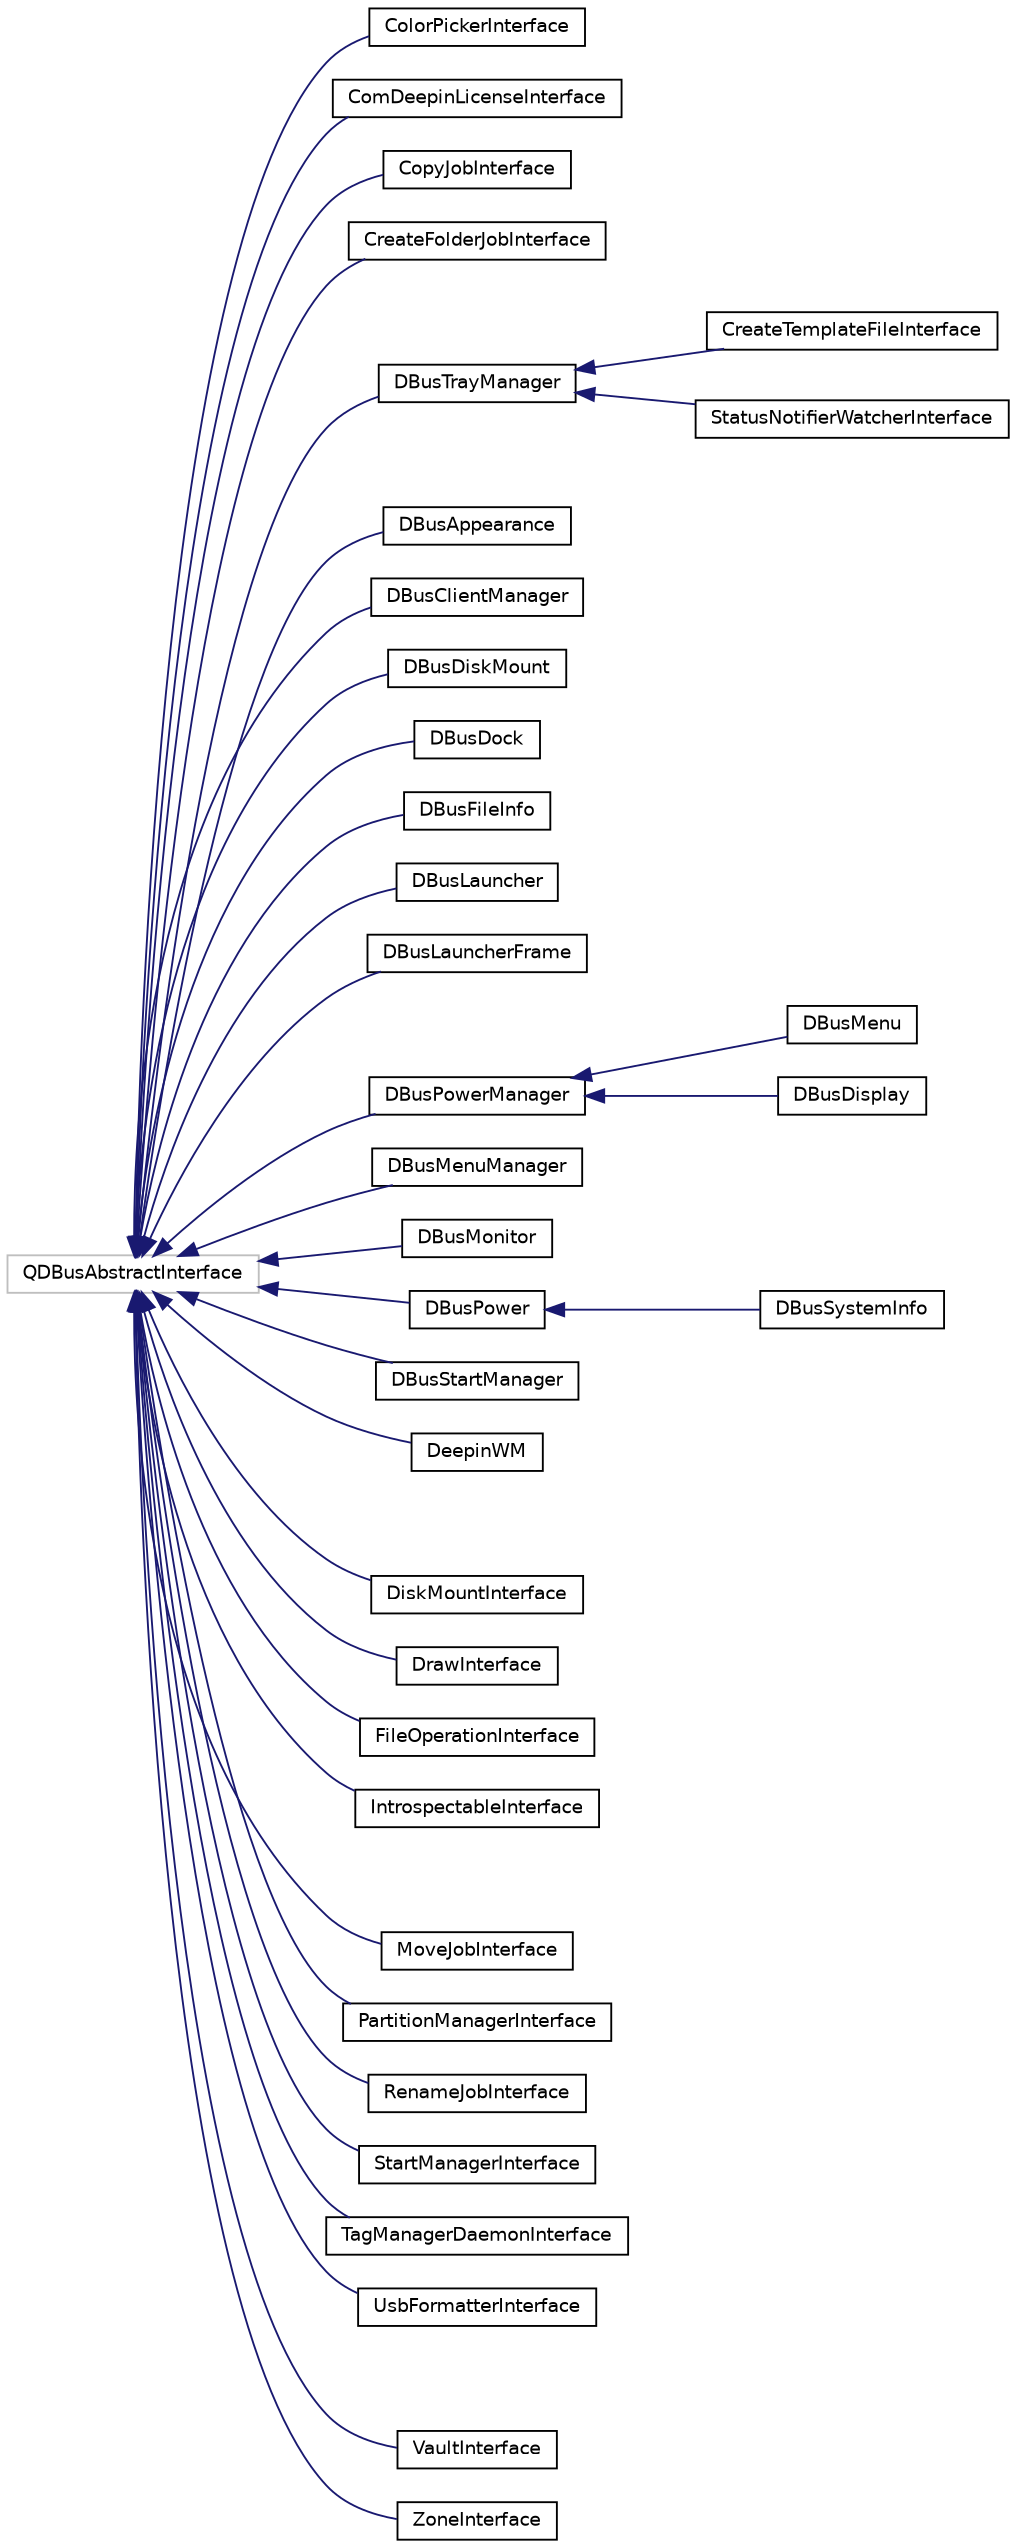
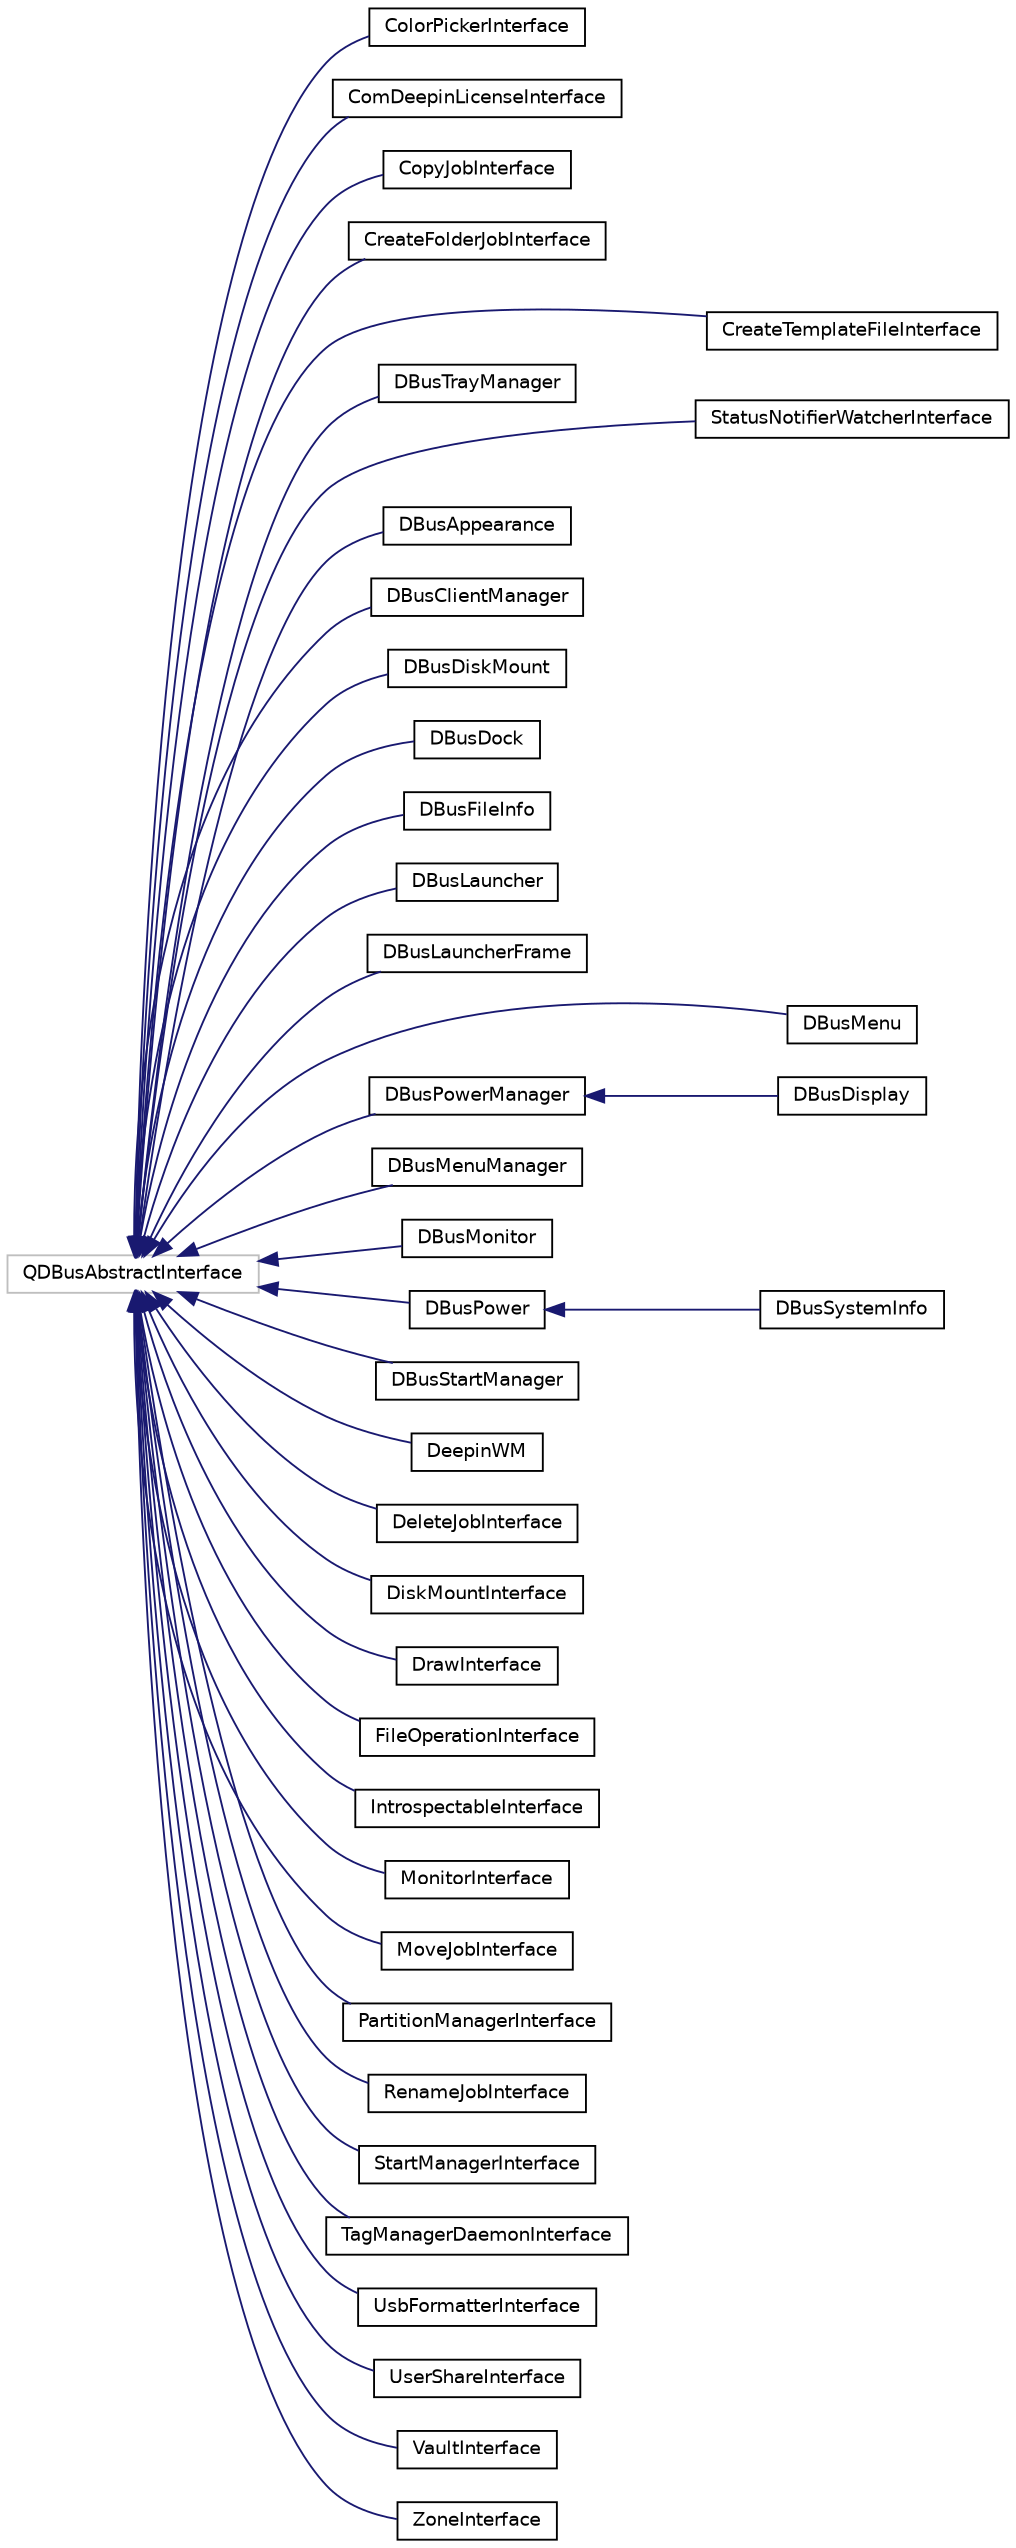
edge "CreateTemplateFileInterface" -> "DBusTrayManager": now "CreateTemplateFileInterface" -> "QDBusAbstractInterface"
edge "StatusNotifierWatcherInterface" -> "DBusTrayManager": now "StatusNotifierWatcherInterface" -> "QDBusAbstractInterface"
edge "DBusMenu" -> "DBusPowerManager": now "DBusMenu" -> "QDBusAbstractInterface"
node "DeleteJobInterface": added
node "MonitorInterface": added
node "UserShareInterface": added
